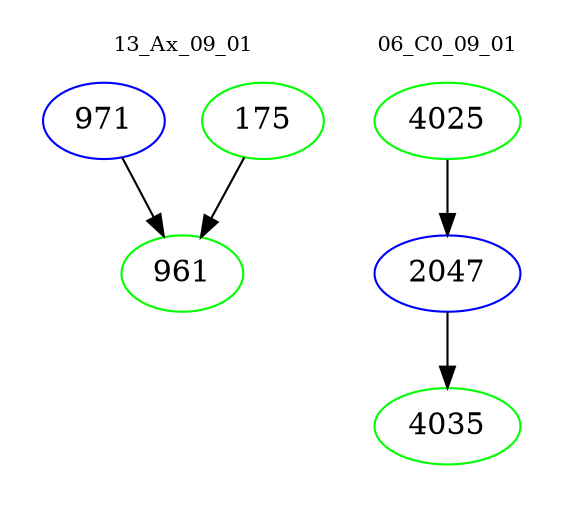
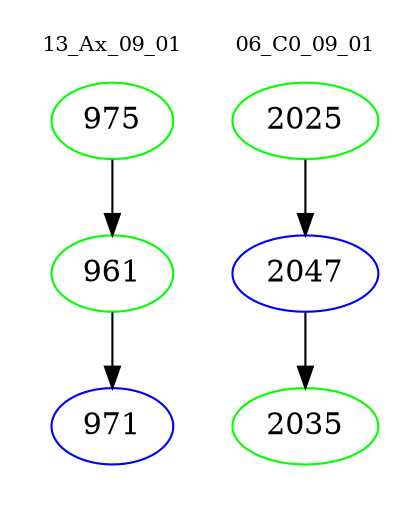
node "175": label "175" -> "975"
node "4025": label "4025" -> "2025"
edge "971" -> "961": reversed
node "4035": label "4035" -> "2035"
